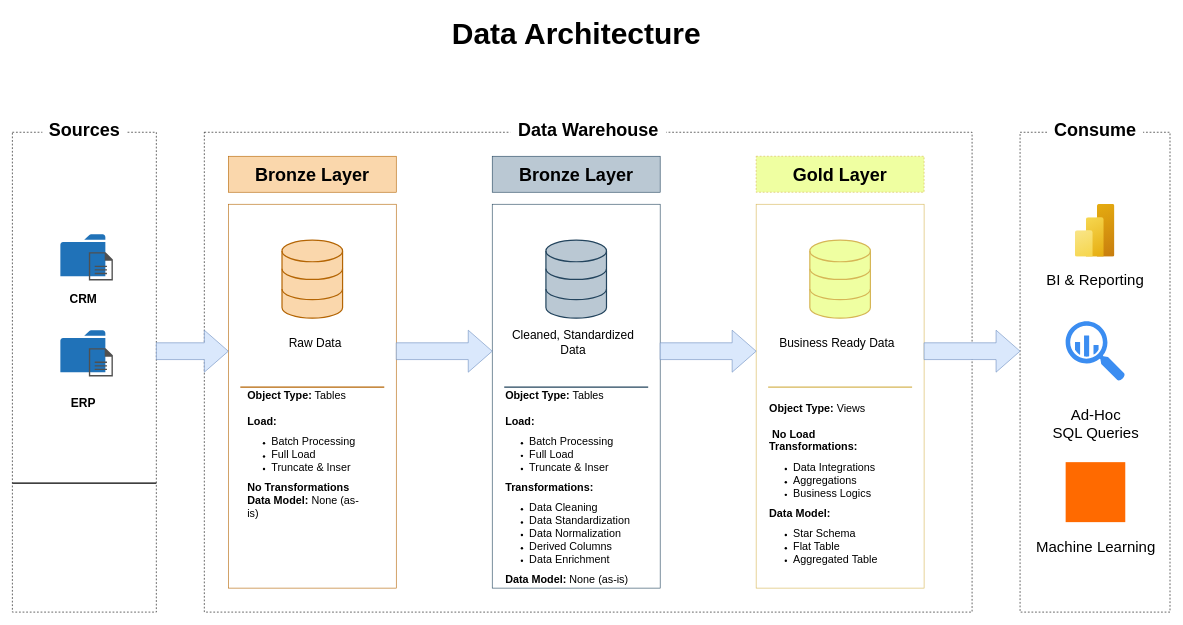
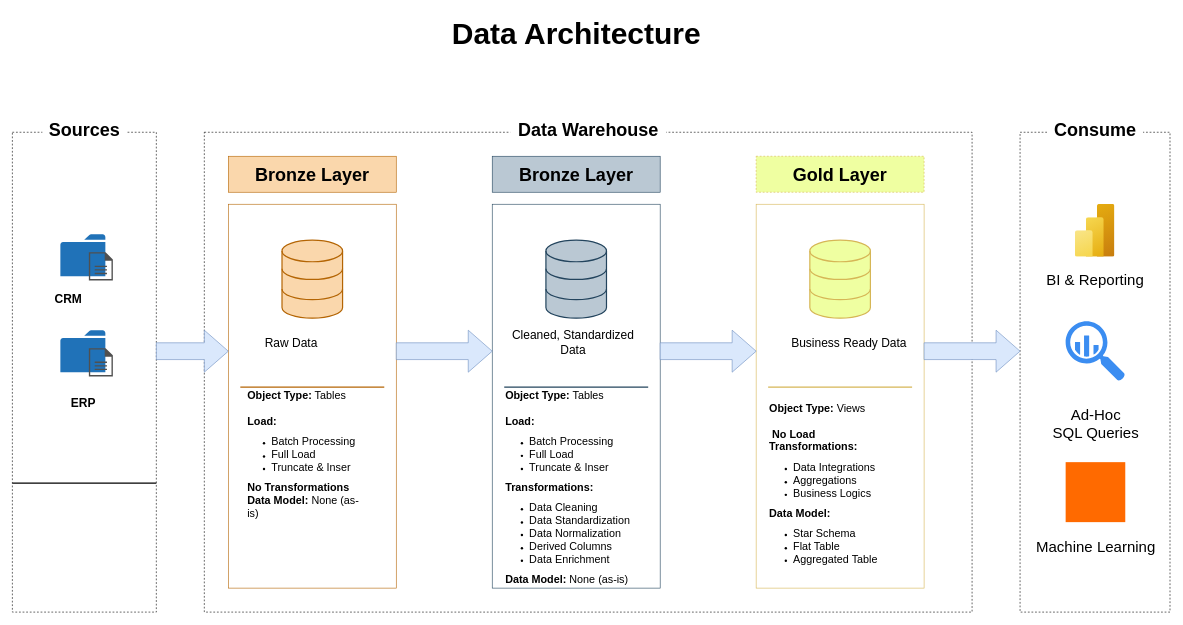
node "CRM": moved (83, 299) -> (68, 299)
node "Raw Data": moved (315, 342) -> (291, 342)
node "Business Ready Data": moved (837, 342) -> (849, 342)
